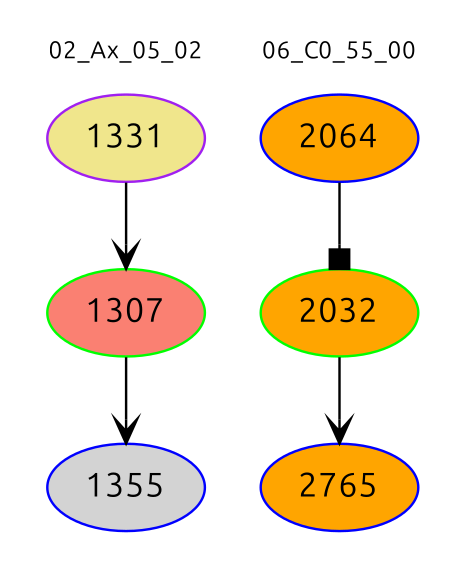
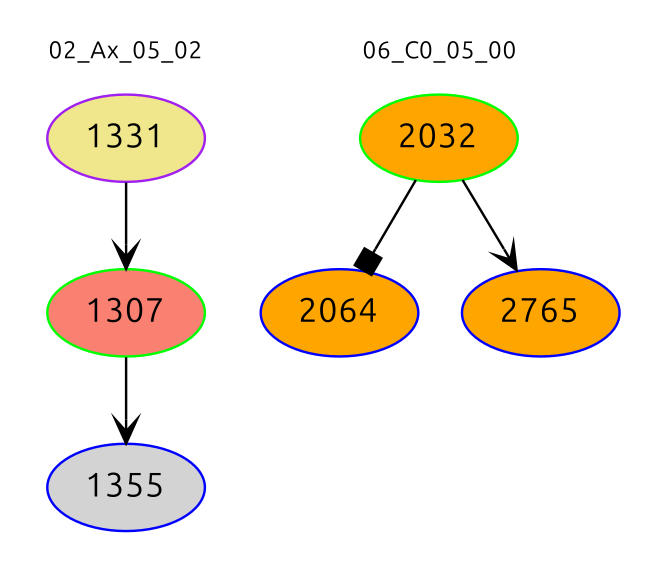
cluster "06_C0_55_00": label "06_C0_55_00" -> "06_C0_05_00"
edge "2064" -> "2032": reversed
